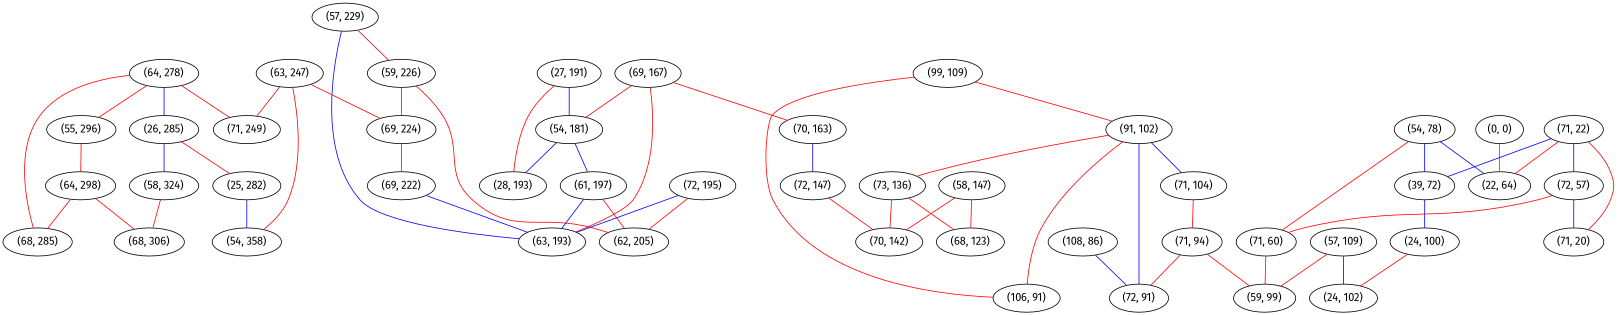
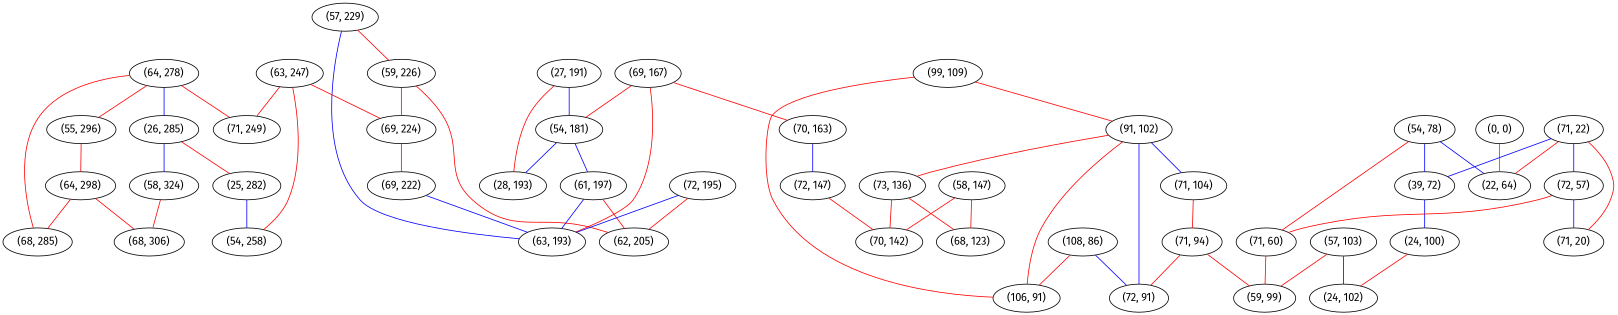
node "(54, 358)": label "(54, 358)" -> "(54, 258)"
node "(57, 109)": label "(57, 109)" -> "(57, 103)"
edge "(108, 86)" -- "(106, 91)": added
